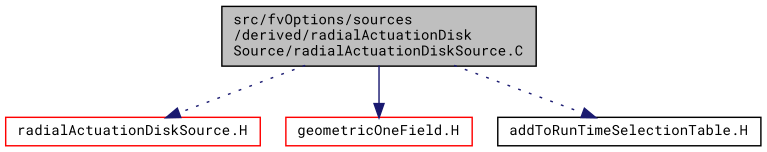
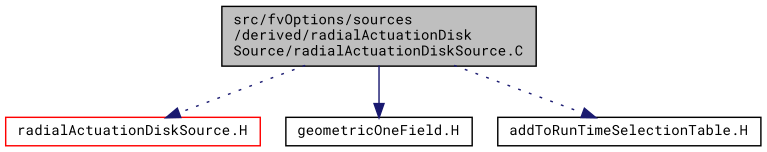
node "geometricOneField.H": color red -> black
